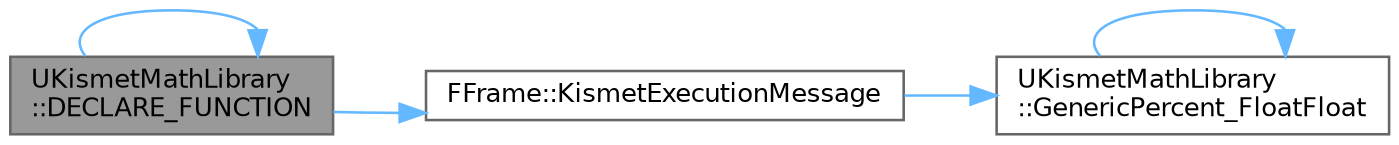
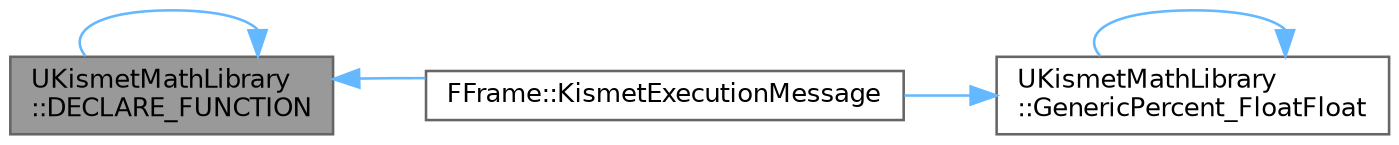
edge "UKismetMathLibrary ::DECLARE_FUNCTION" -> "FFrame::KismetExecutionMessage": reversed
